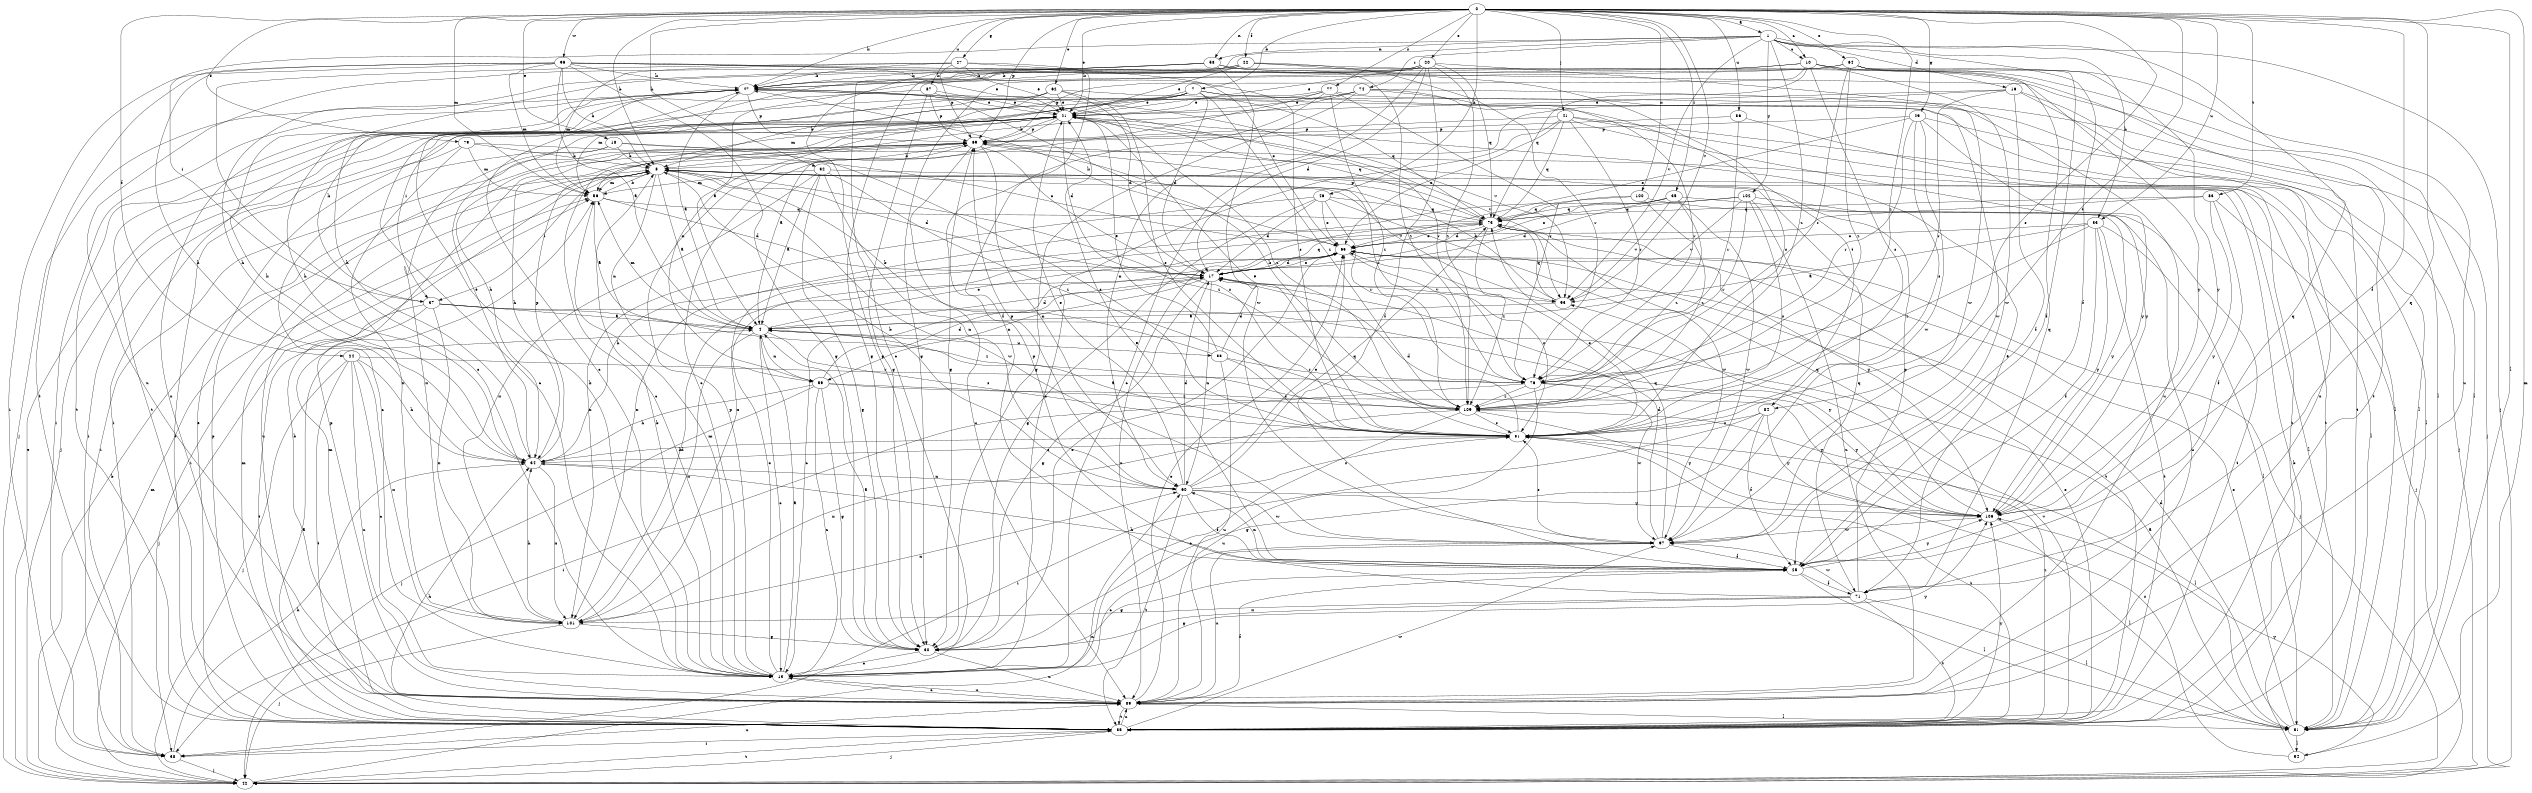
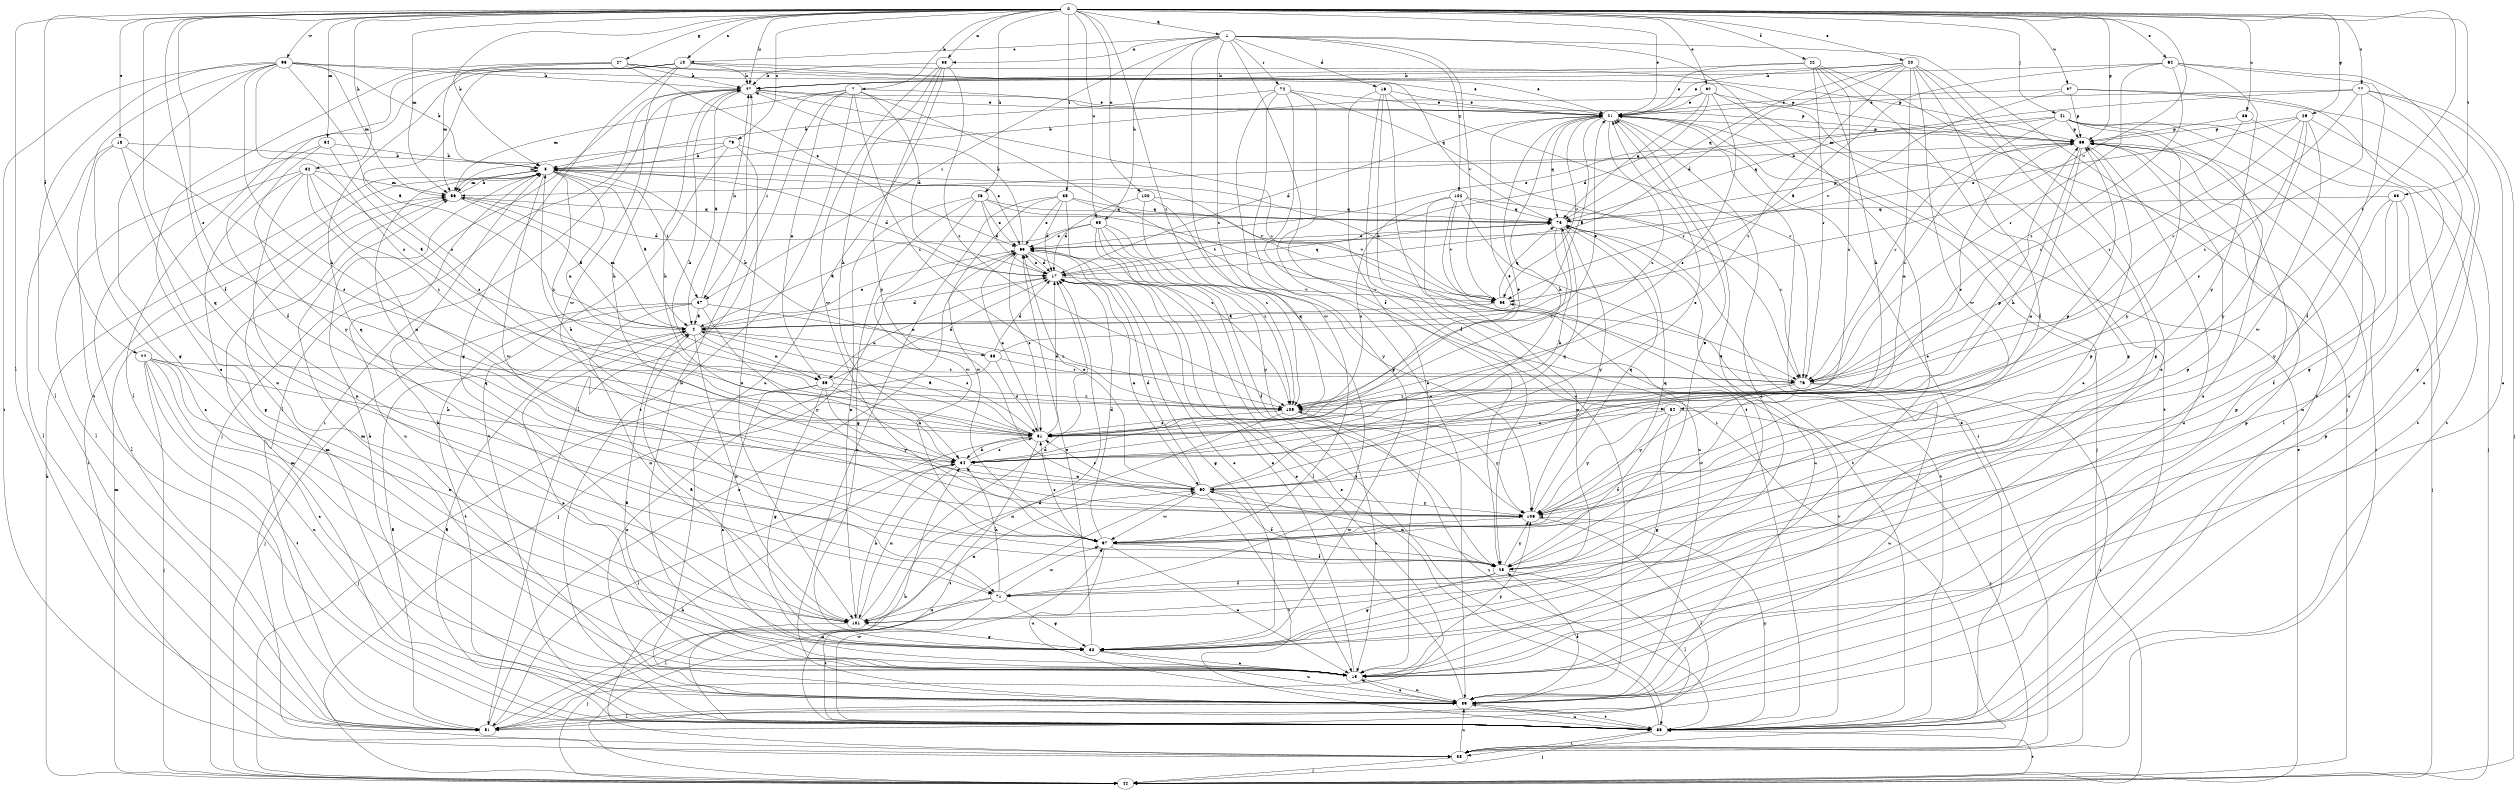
edge "51" -> "54": reversed
